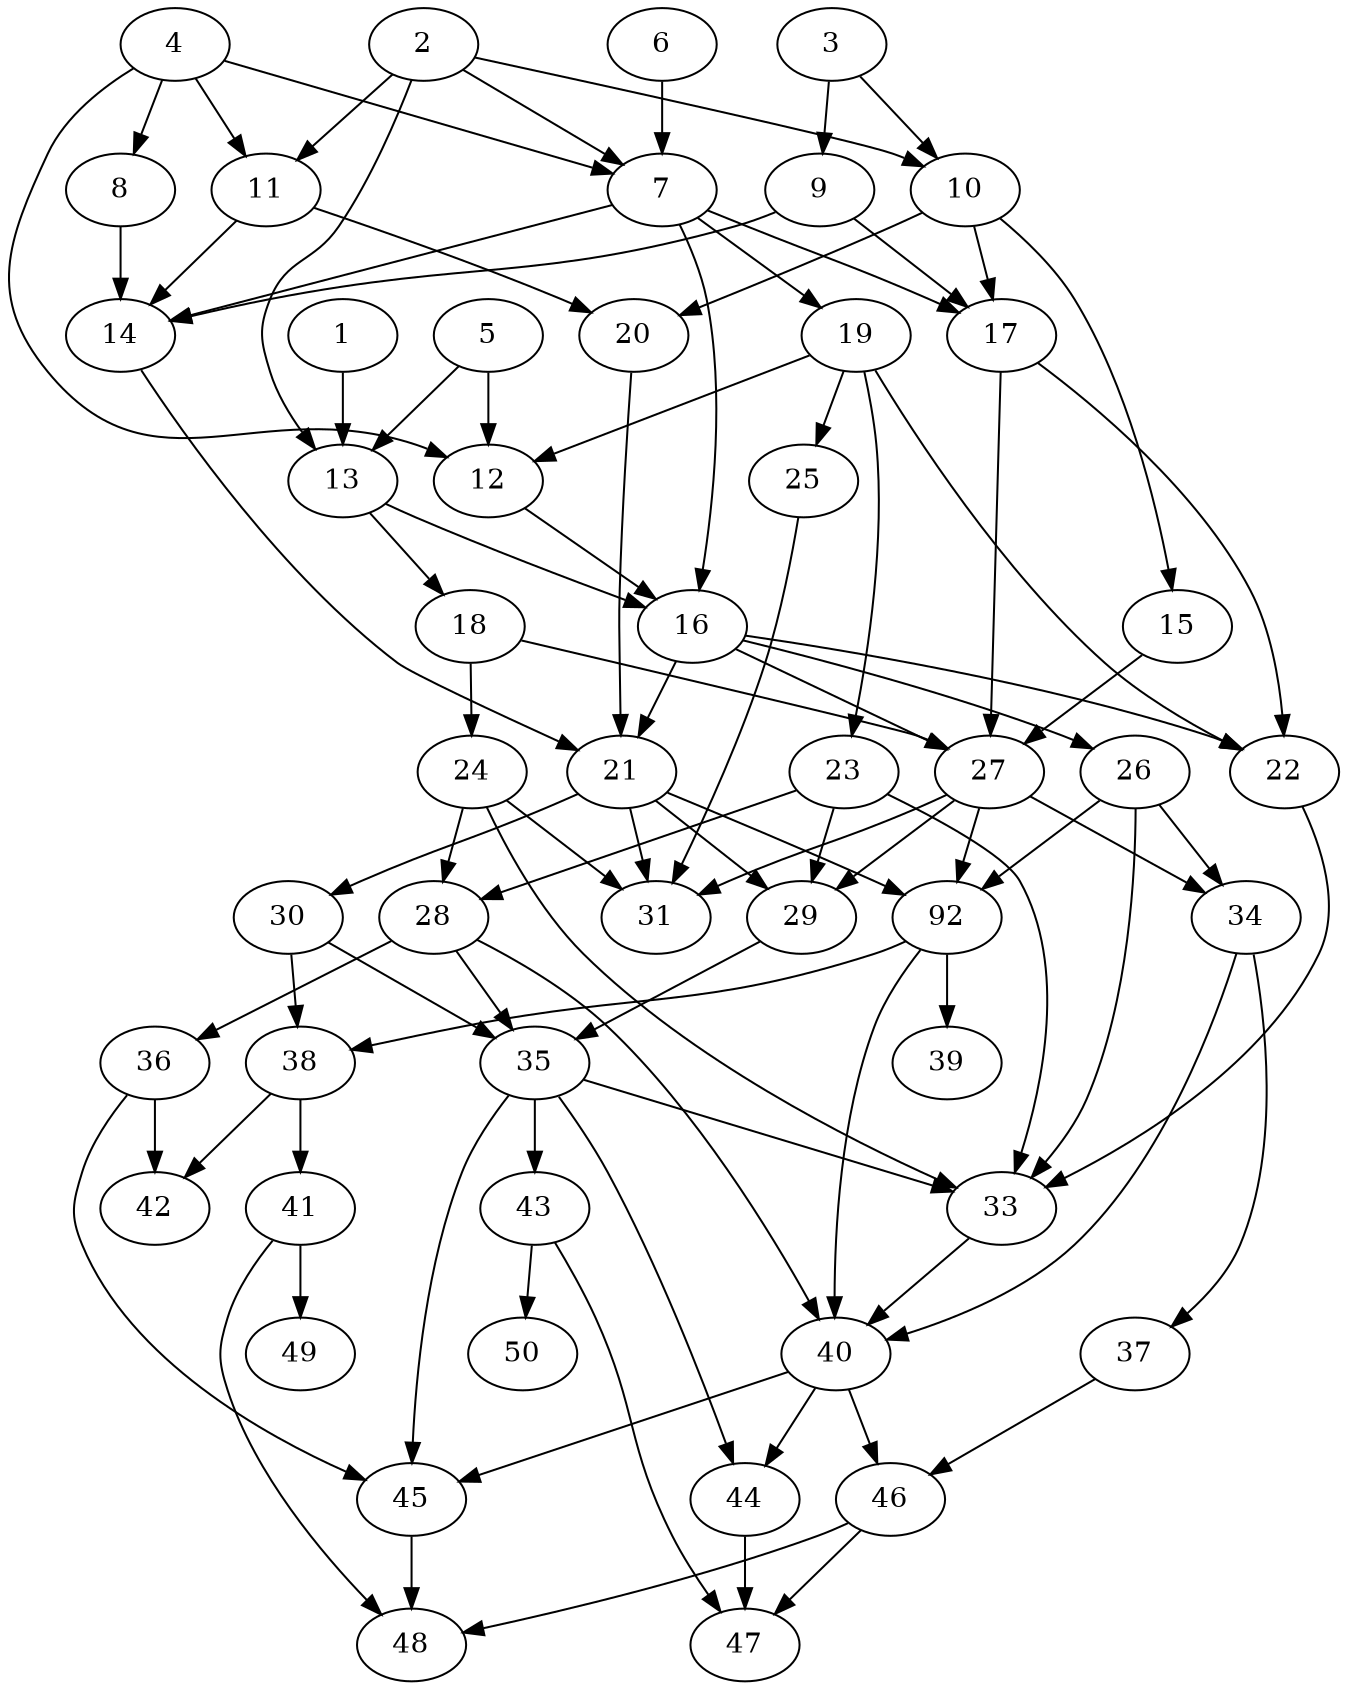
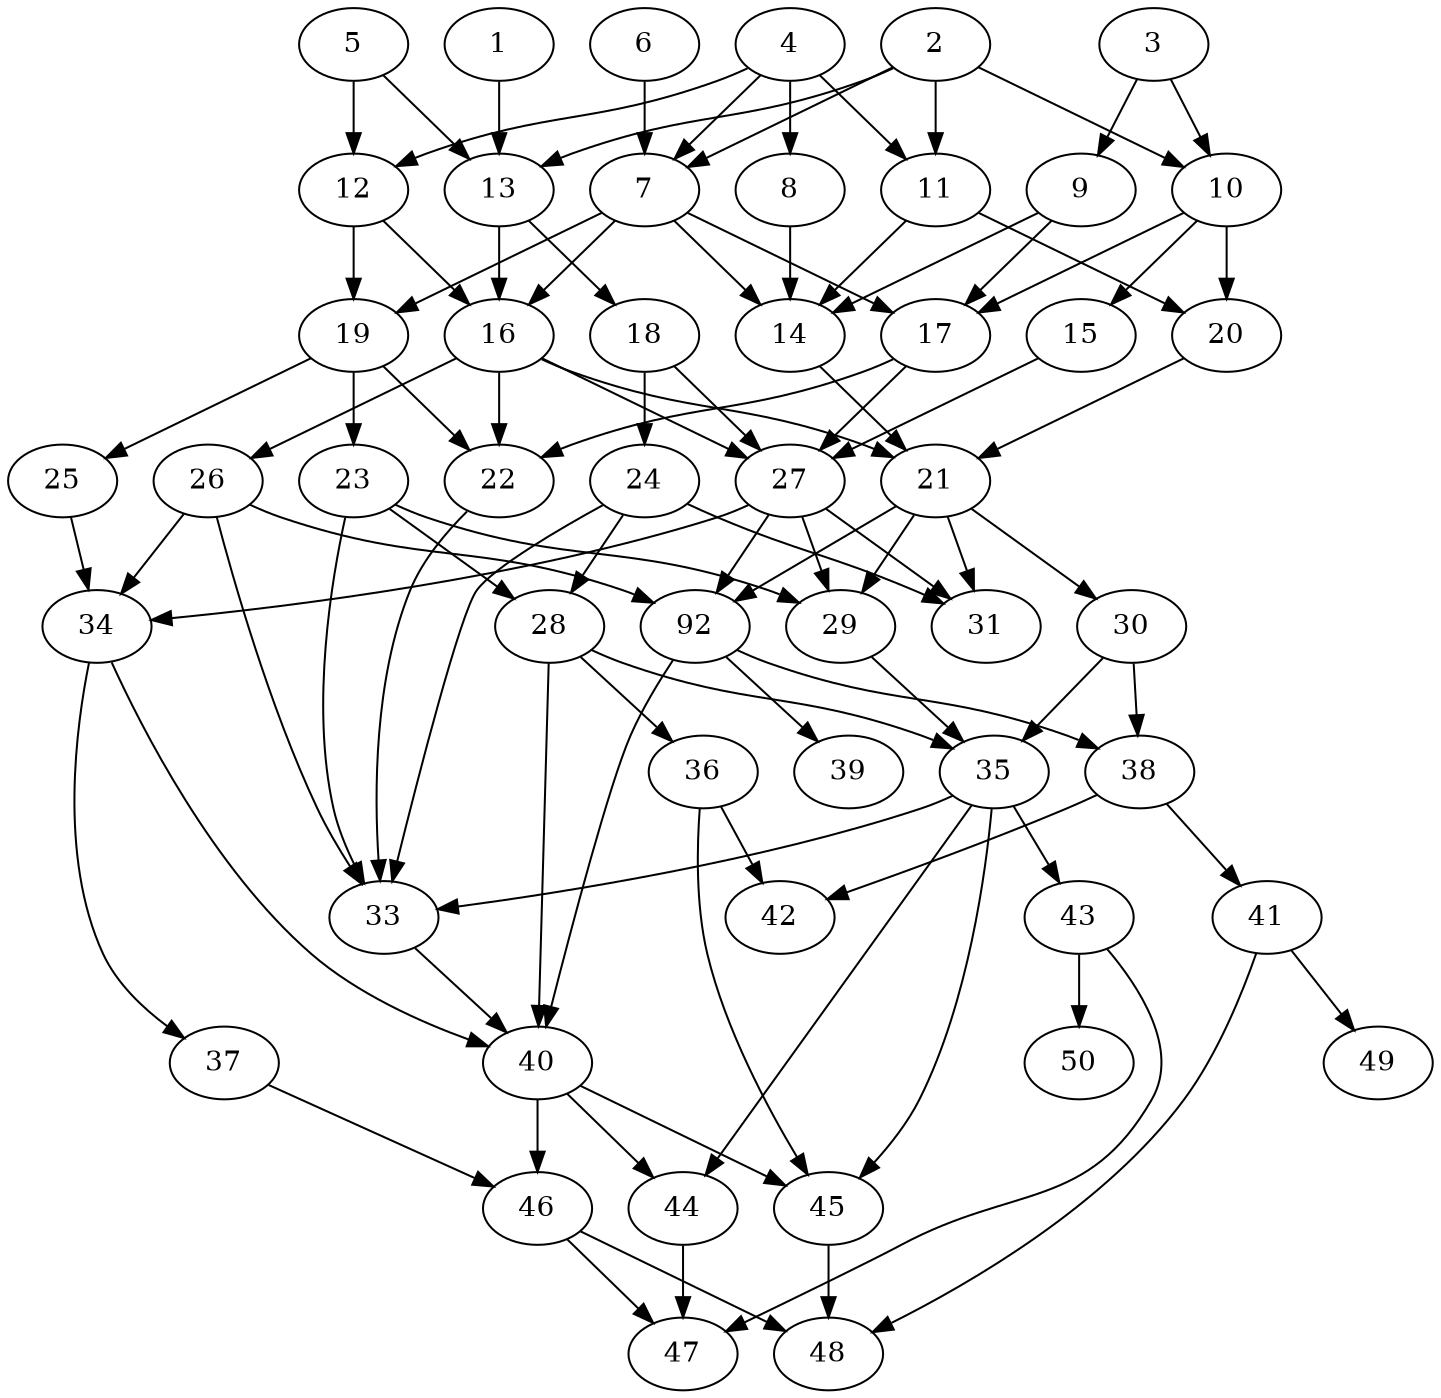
edge "19" -> "12": reversed
edge "25" -> "31": now "25" -> "34"
